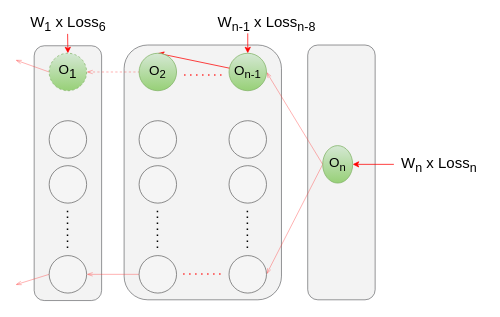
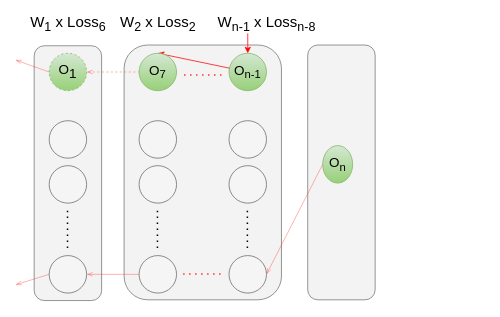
node "W2 x Loss2": added
edge "W1 x Loss6" -> "O1": removed
node "O2": label "O2" -> "O7"
edge "On" -> "On-1": removed
edge "Wn x Lossn" -> "On": removed
node "Wn x Lossn": removed
